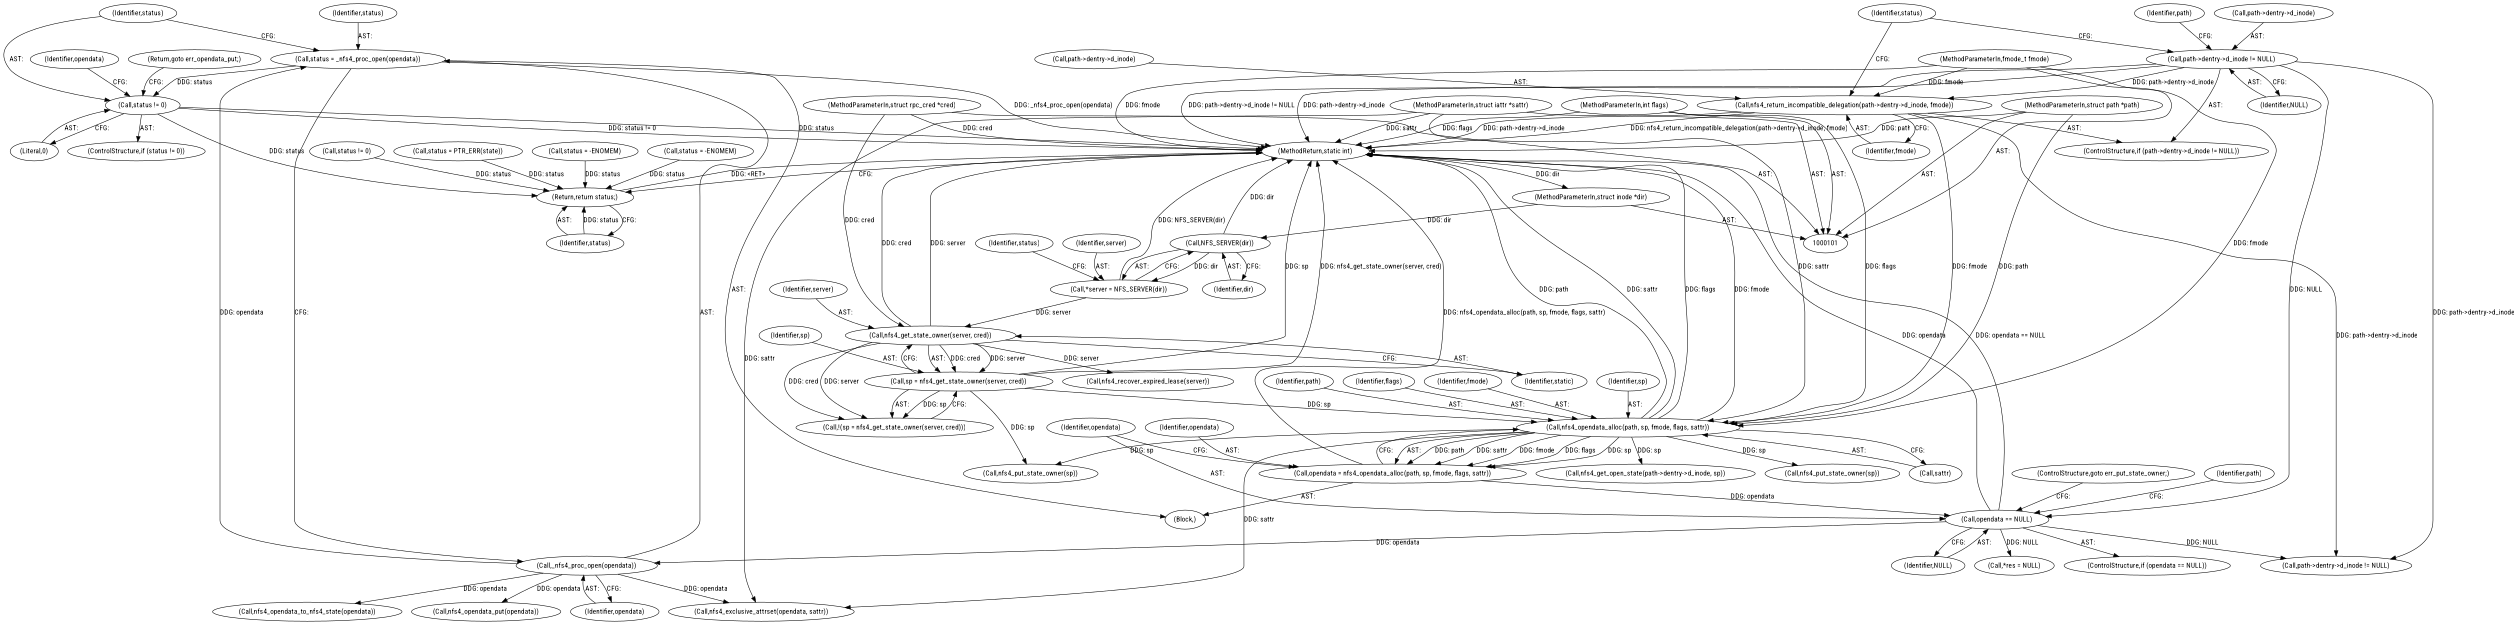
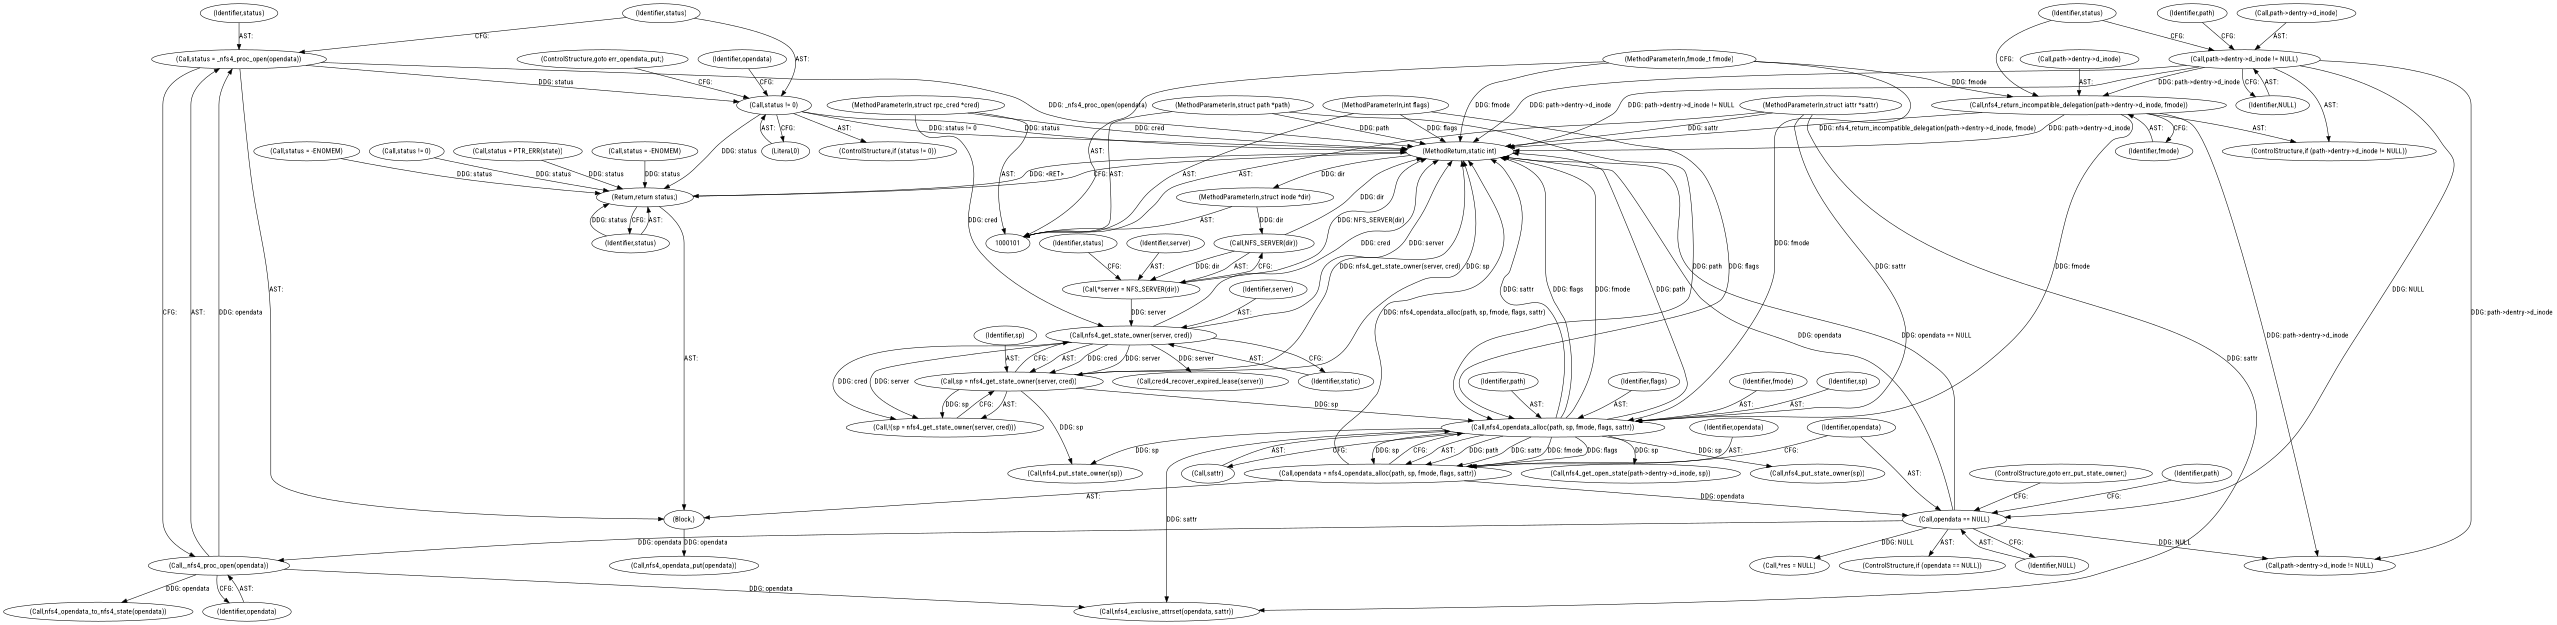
node "(Return,goto err_opendata_put;)": label "(Return,goto err_opendata_put;)" -> "(ControlStructure,goto err_opendata_put;)"
node "(Identifier,dir)": removed
edge "(Return,return status;)" -> "(Block,)": added, label "AST:"
node "(Call,nfs4_recover_expired_lease(server))": label "(Call,nfs4_recover_expired_lease(server))" -> "(Call,cred4_recover_expired_lease(server))"
edge "(Call,_nfs4_proc_open(opendata))" -> "(Call,nfs4_opendata_put(opendata))": now "(Block,)" -> "(Call,nfs4_opendata_put(opendata))"
